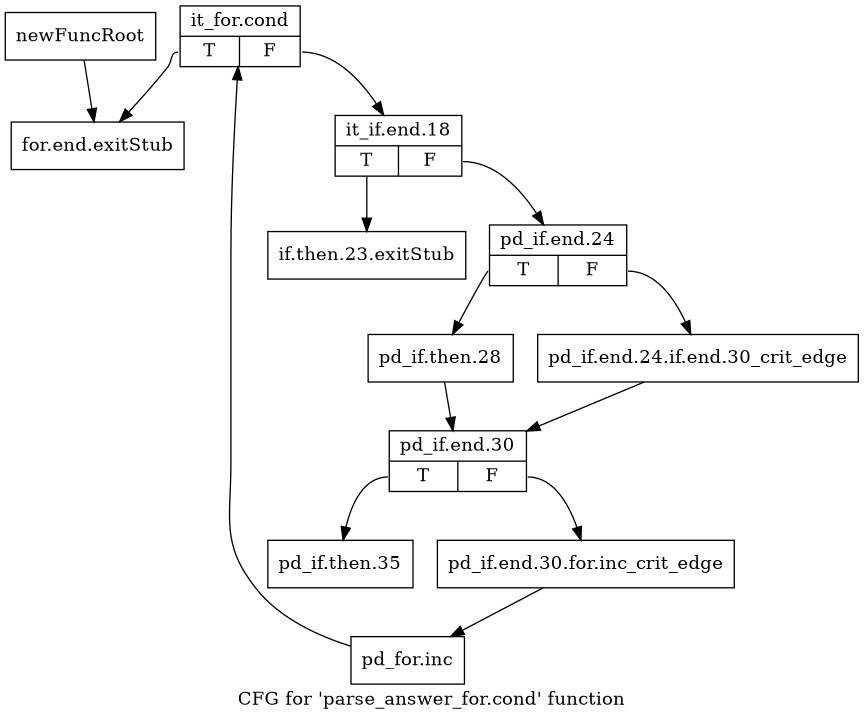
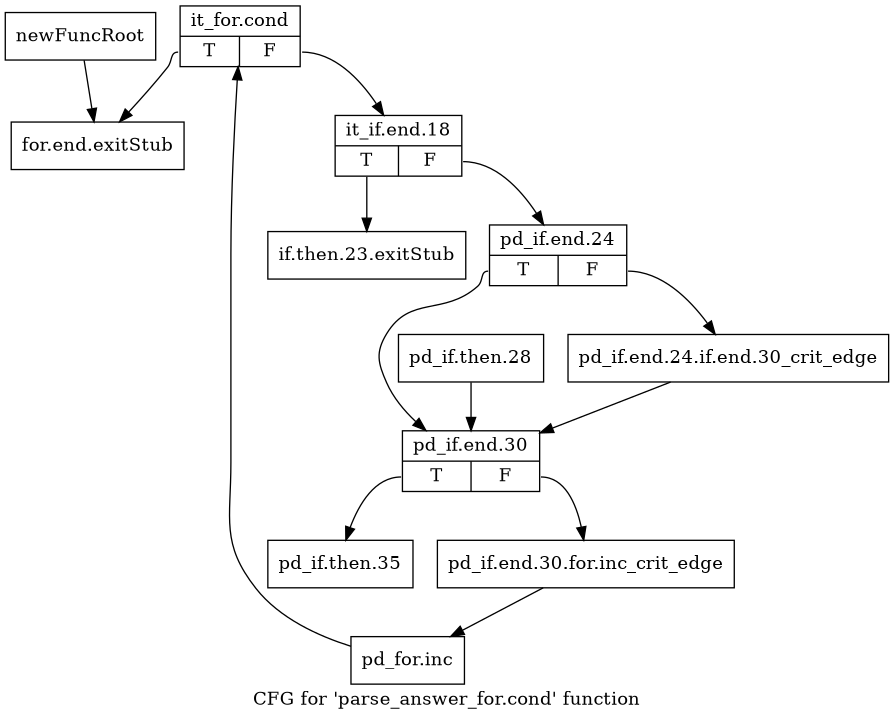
edge "pd_if.end.24" -> "pd_if.then.28": now "pd_if.end.24" -> "pd_if.end.30"
